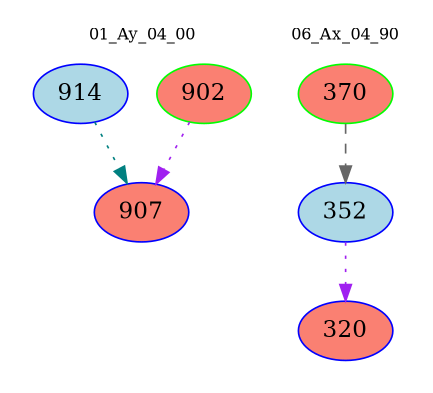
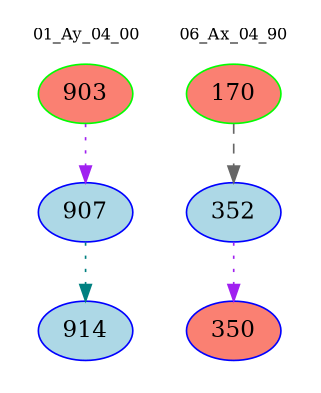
node "902": label "902" -> "903"
node "370": label "370" -> "170"
edge "914" -> "907": reversed
node "907": fillcolor salmon -> lightblue
node "320": label "320" -> "350"
